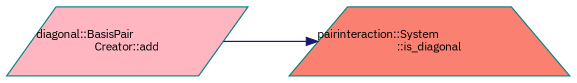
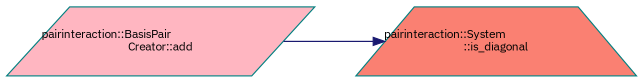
node "diagonal::BasisPair Creator::add": label "diagonal::BasisPair Creator::add" -> "pairinteraction::BasisPair Creator::add"
